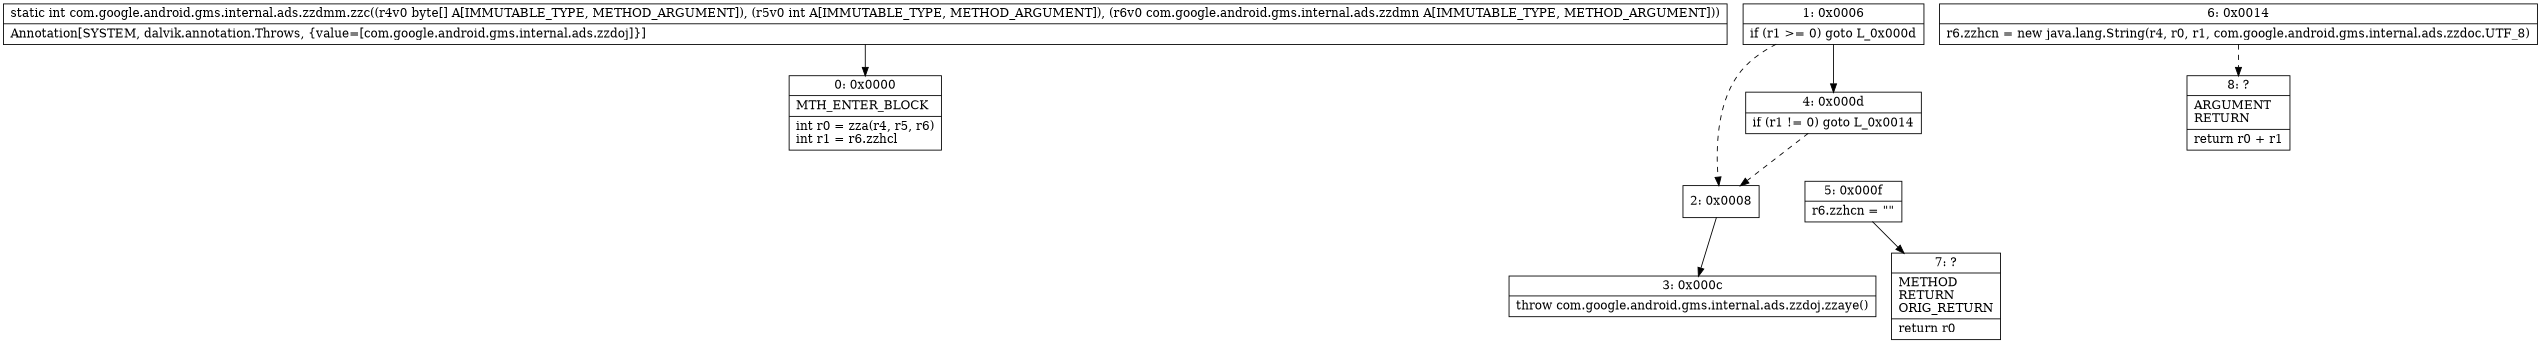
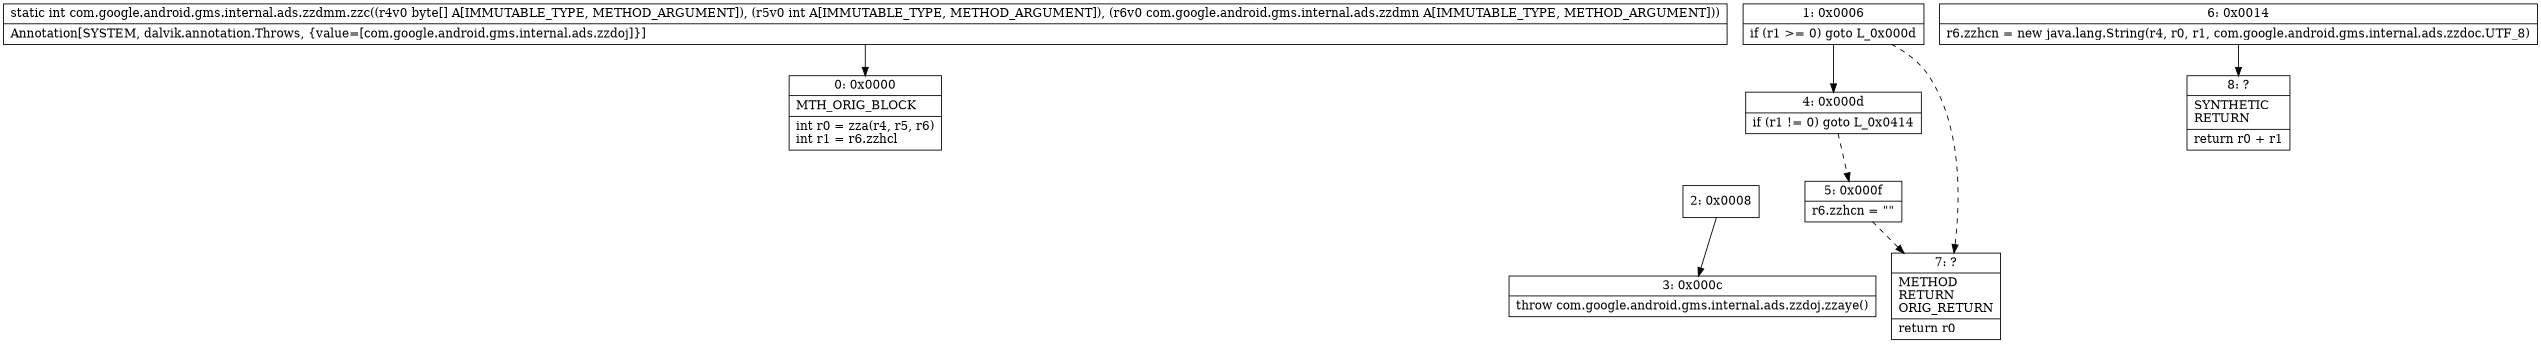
edge "6: 0x0014" -> "8: ?": style dashed -> solid
edge "1: 0x0006" -> "2: 0x0008": now "1: 0x0006" -> "7: ?"
node "0: 0x0000": text "MTH_ENTER_BLOCK" -> "MTH_ORIG_BLOCK"
node "8: ?": text "ARGUMENT" -> "SYNTHETIC"
node "4: 0x000d": text "if (r1 != 0) goto L_0x0014" -> "if (r1 != 0) goto L_0x0414"
edge "4: 0x000d" -> "2: 0x0008": now "4: 0x000d" -> "5: 0x000f"
edge "5: 0x000f" -> "7: ?": style solid -> dashed
